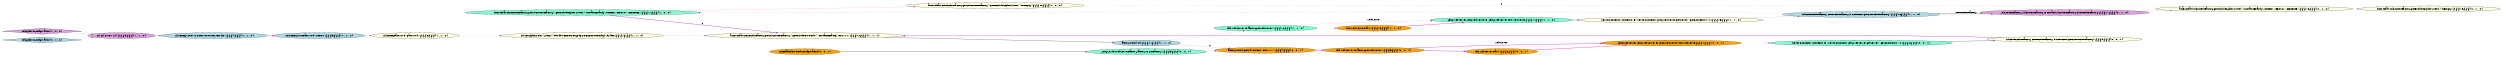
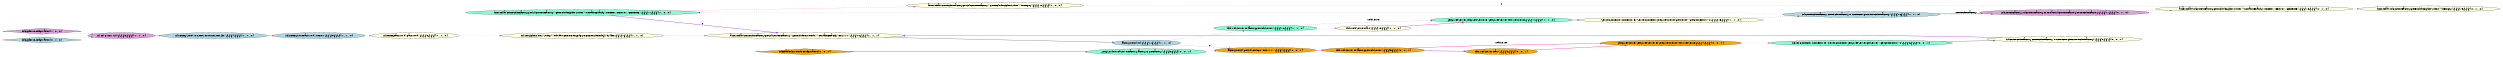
node "this.webServer.start()@@@13@@@['1', '1', '0']": fillcolor orange -> lightyellow
node "sslEnabledProtocolsConfiguration['0', '0', '1']": shape ellipse -> diamond
